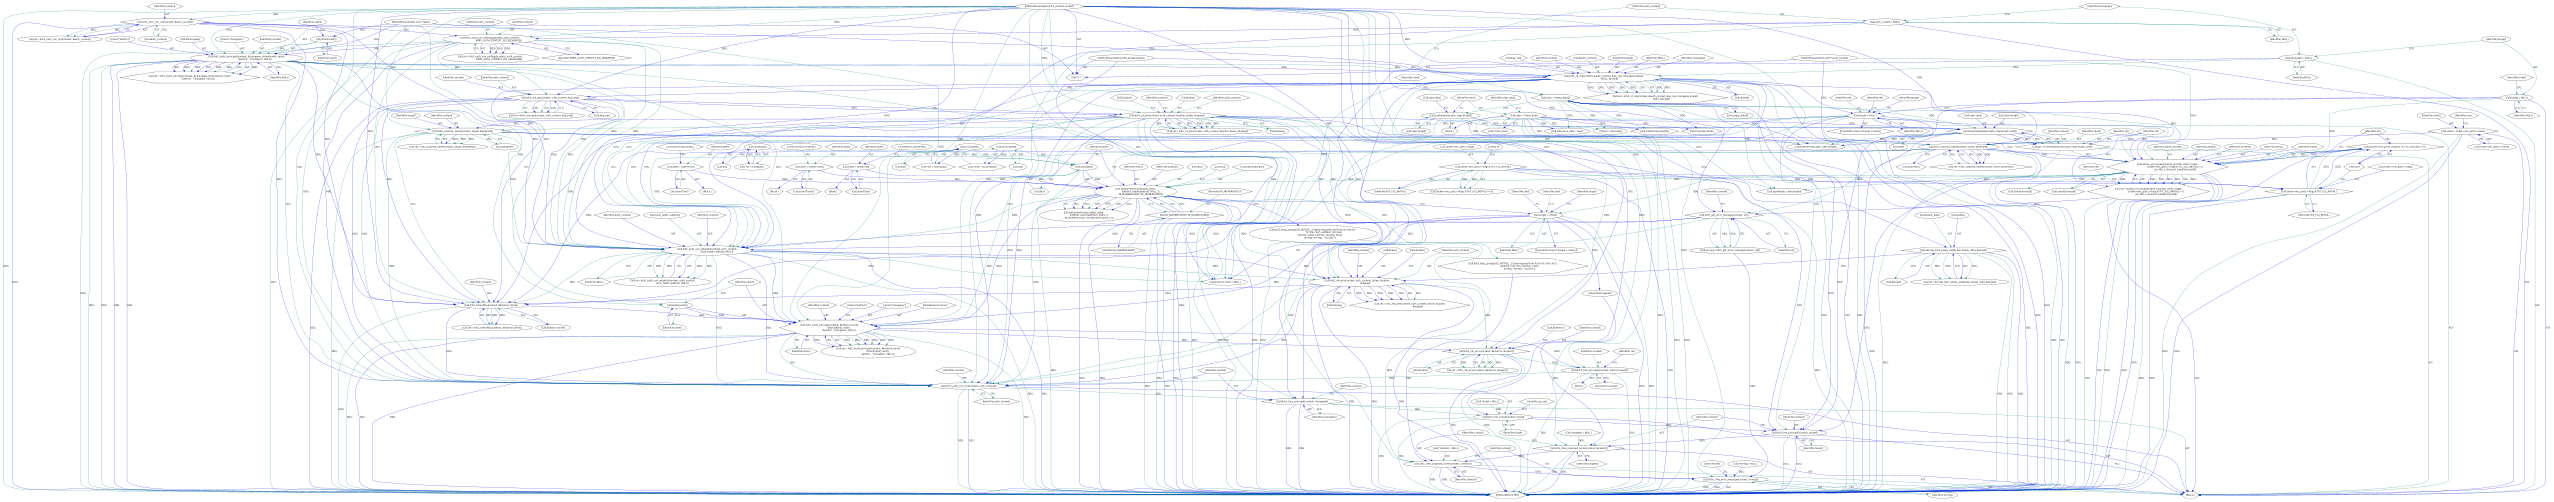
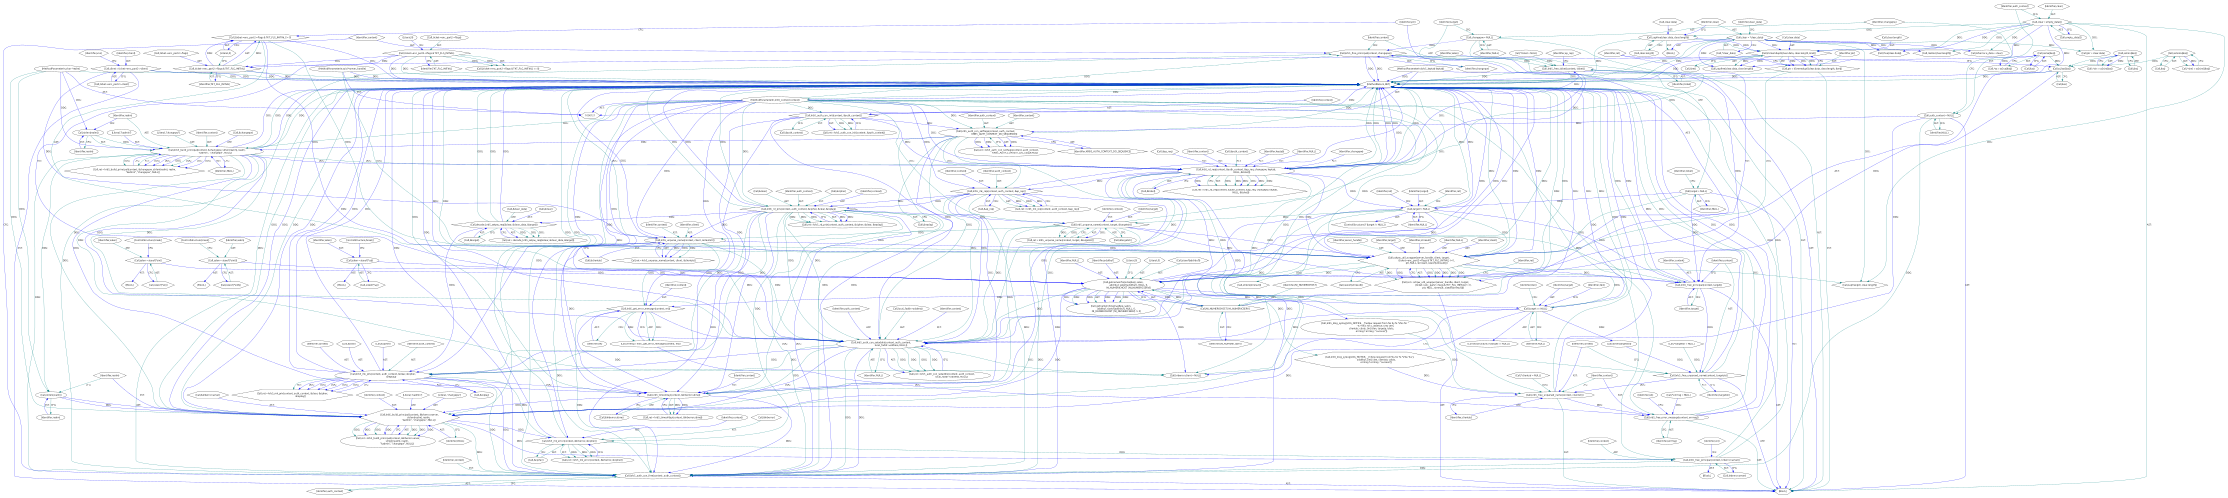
edge "(MethodParameterIn,krb5_context context)" -> "(MethodReturn,RET)": reversed
